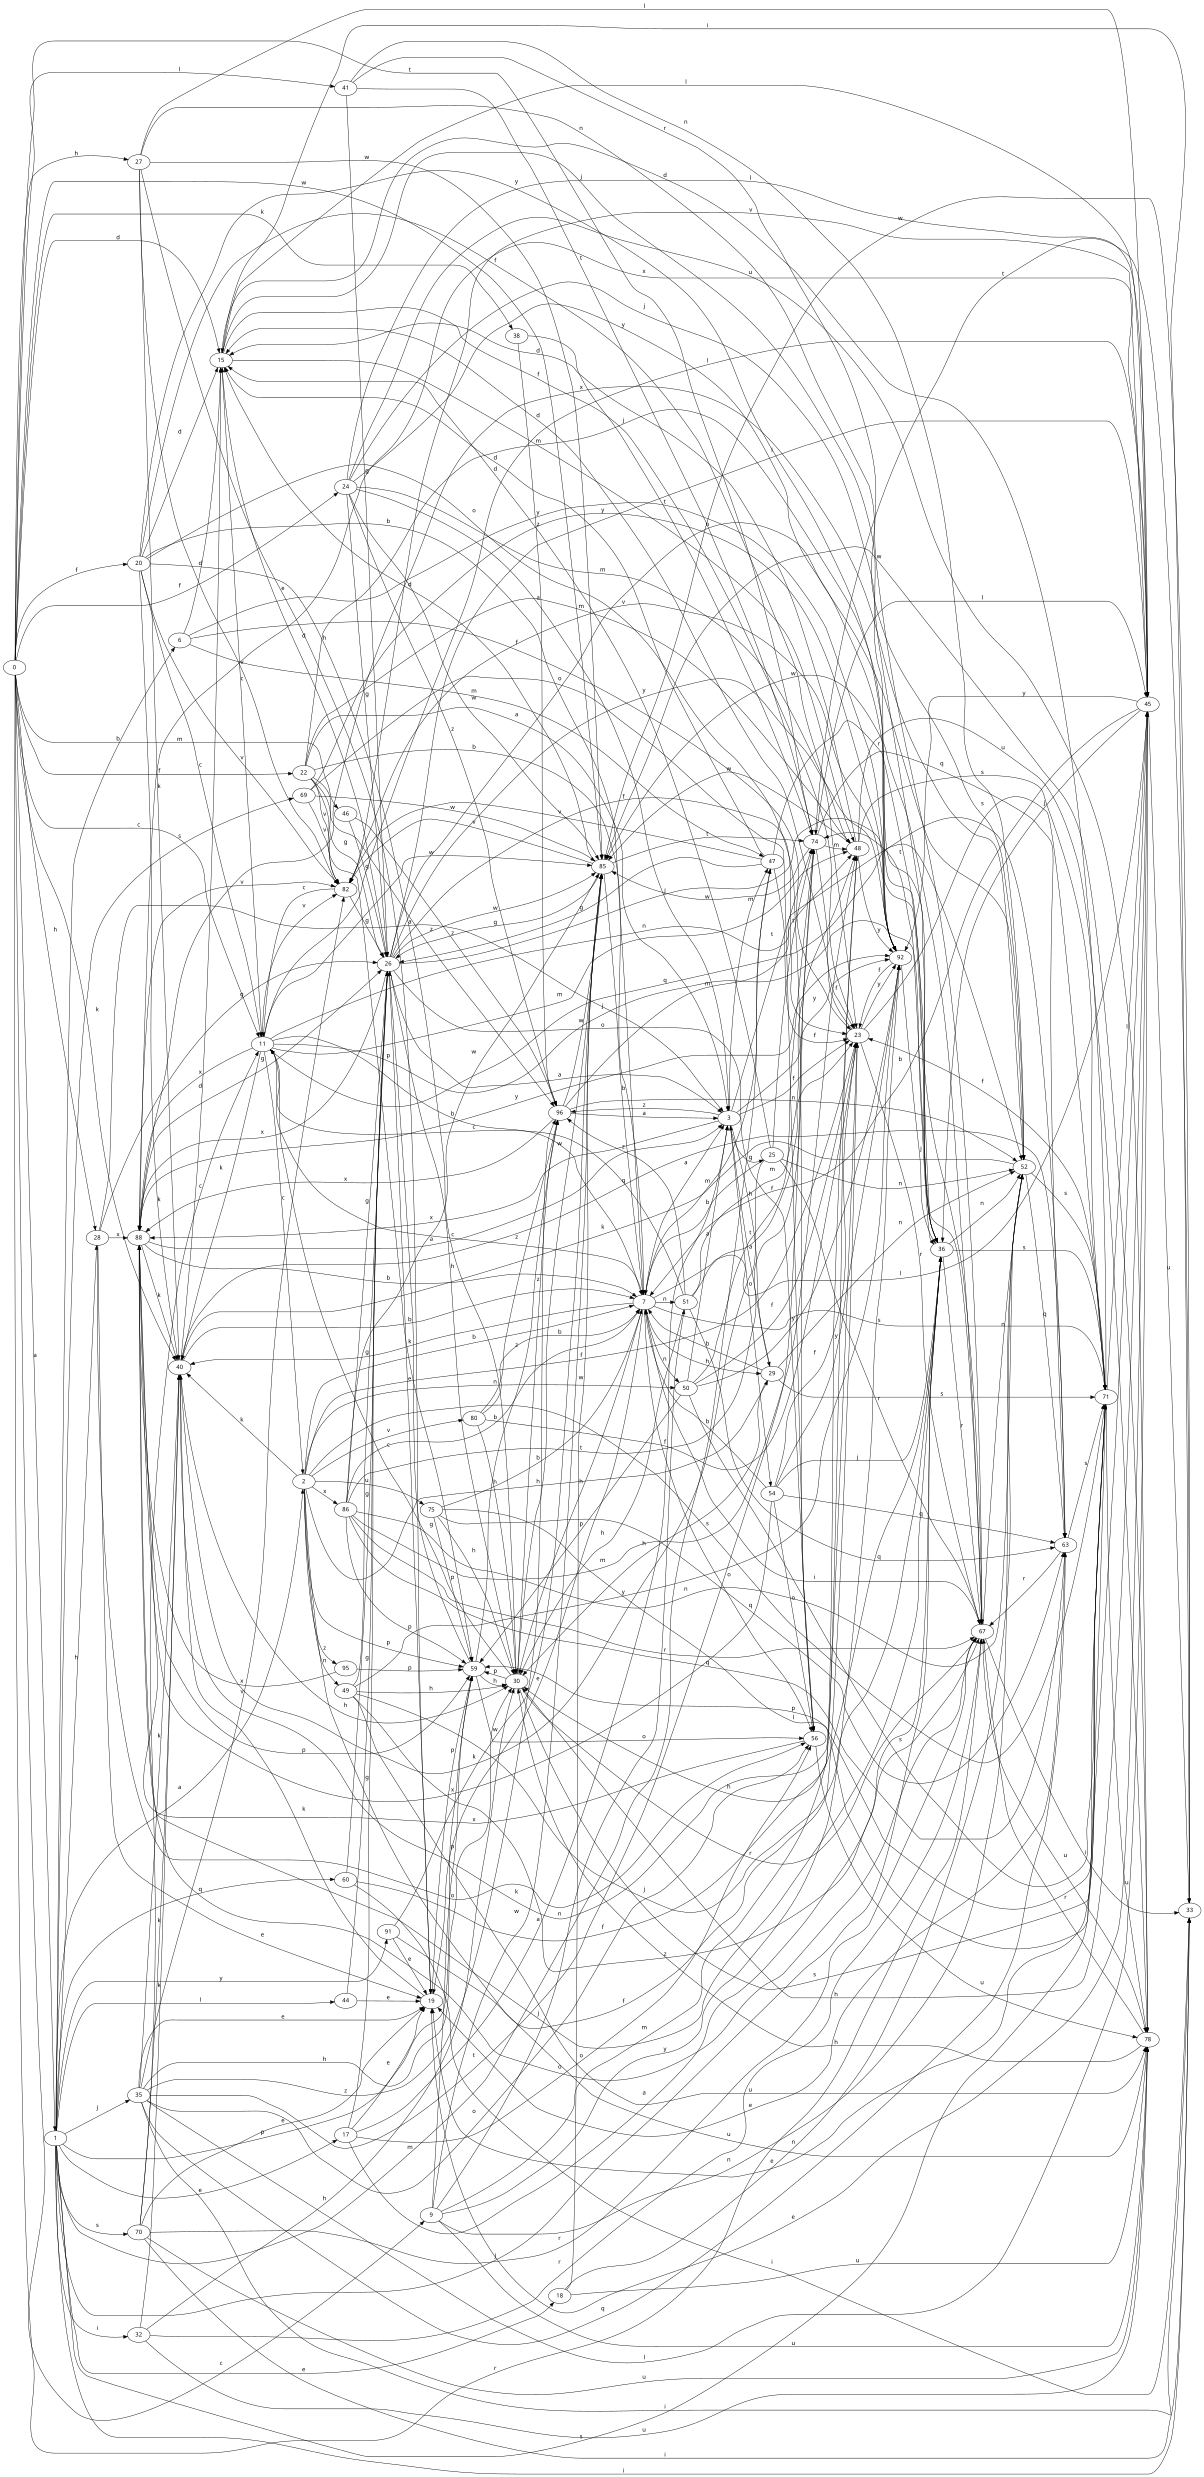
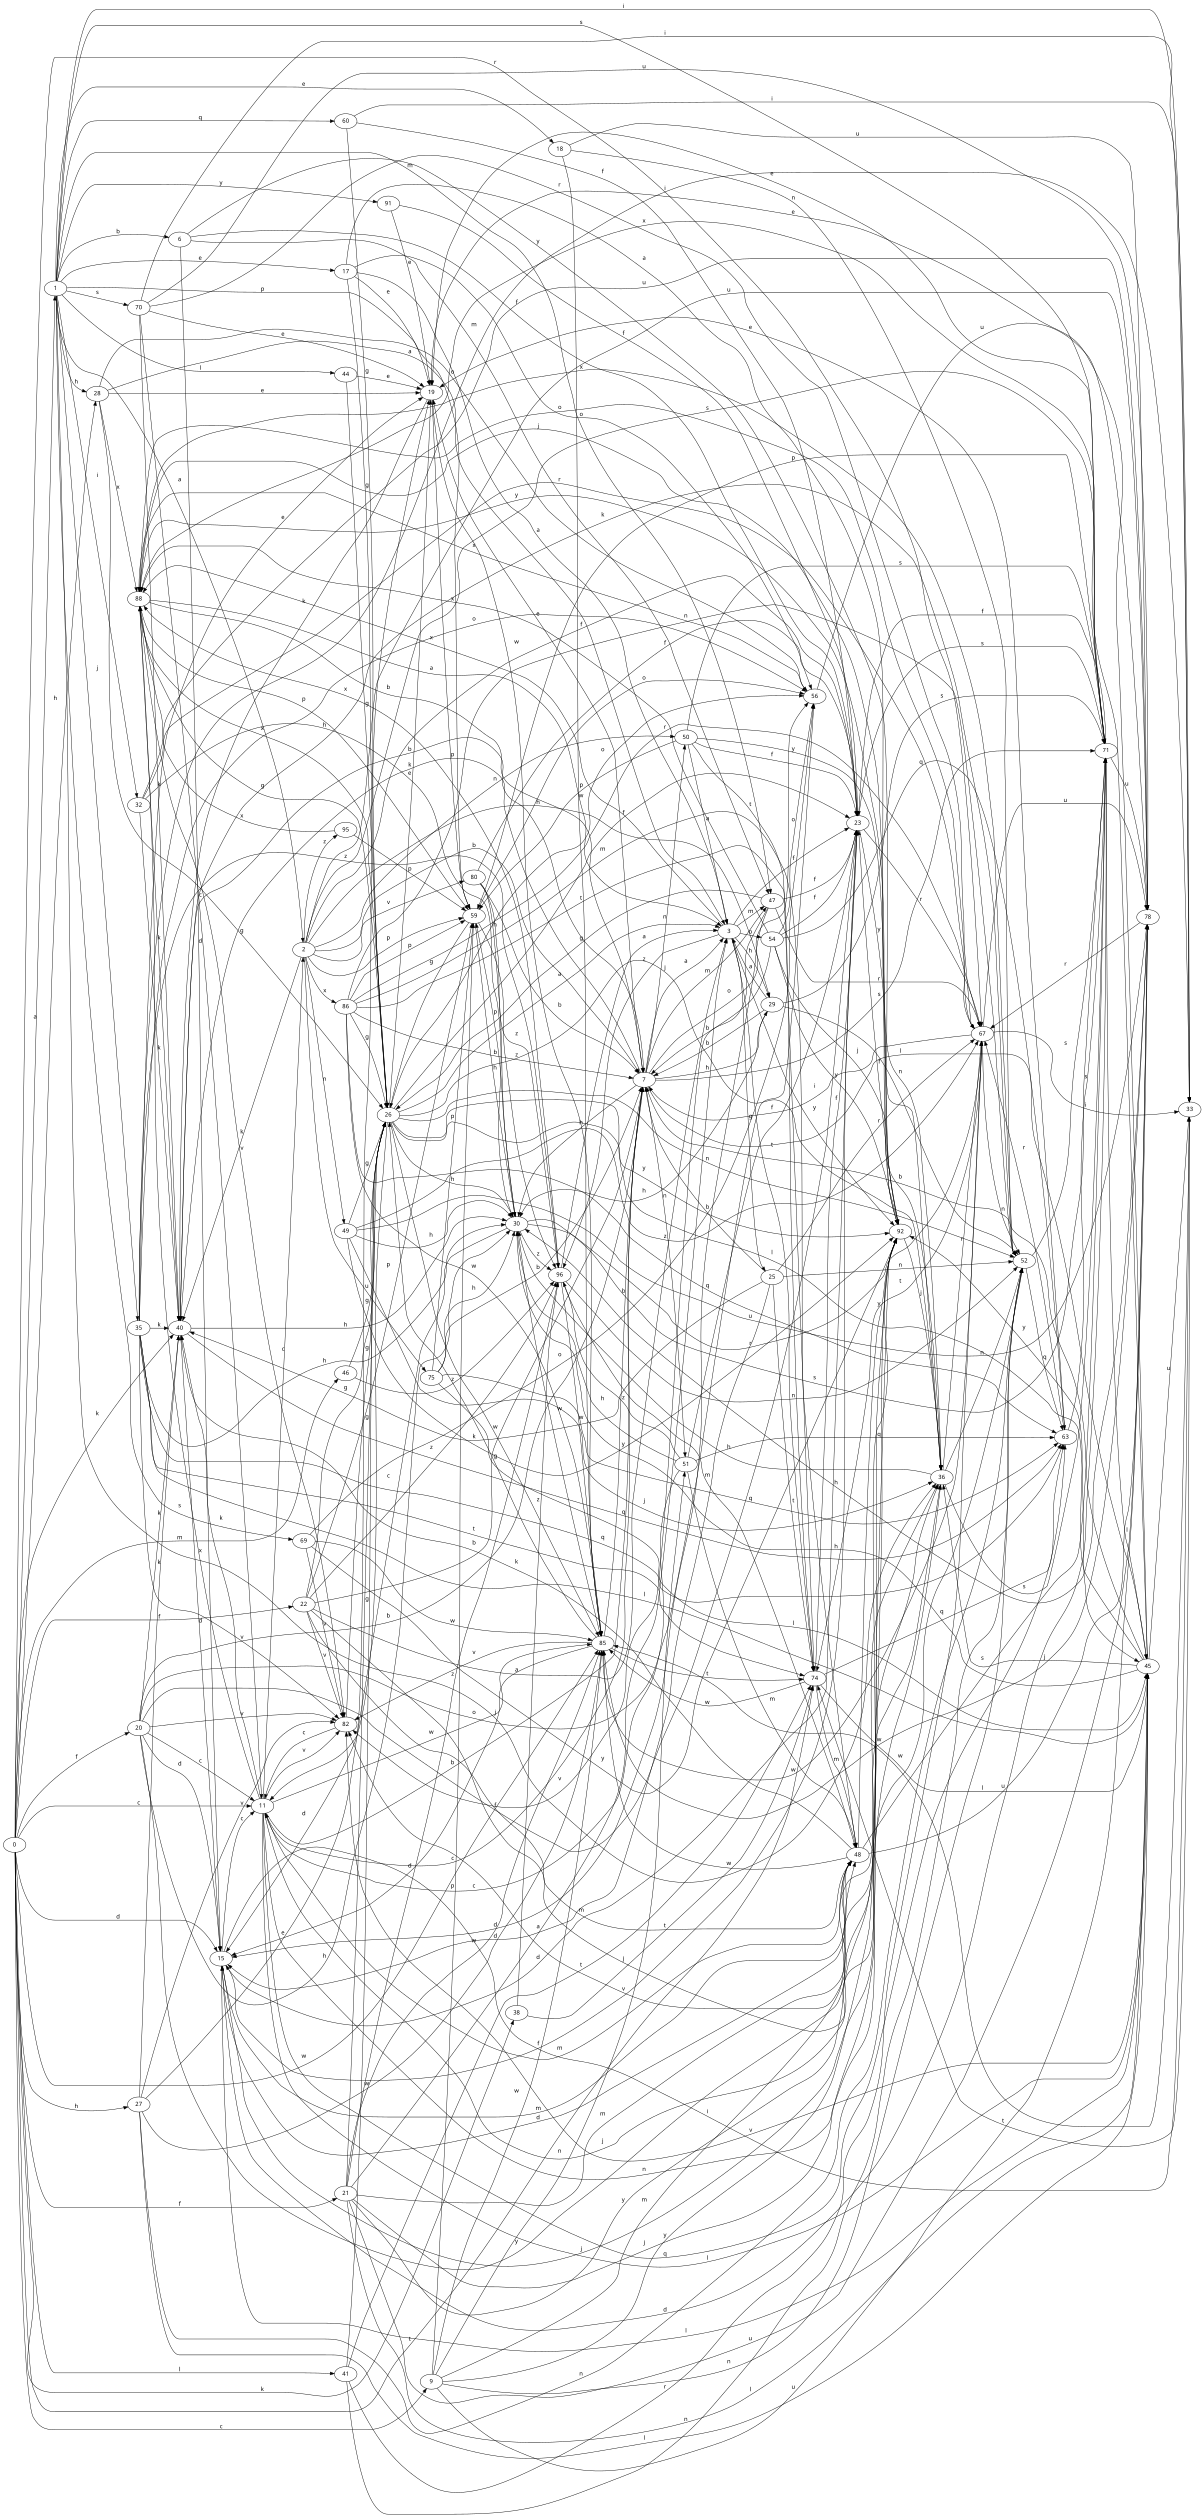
node "24": label "24" -> "21"
edge "91" -> "85": now "19" -> "85"
